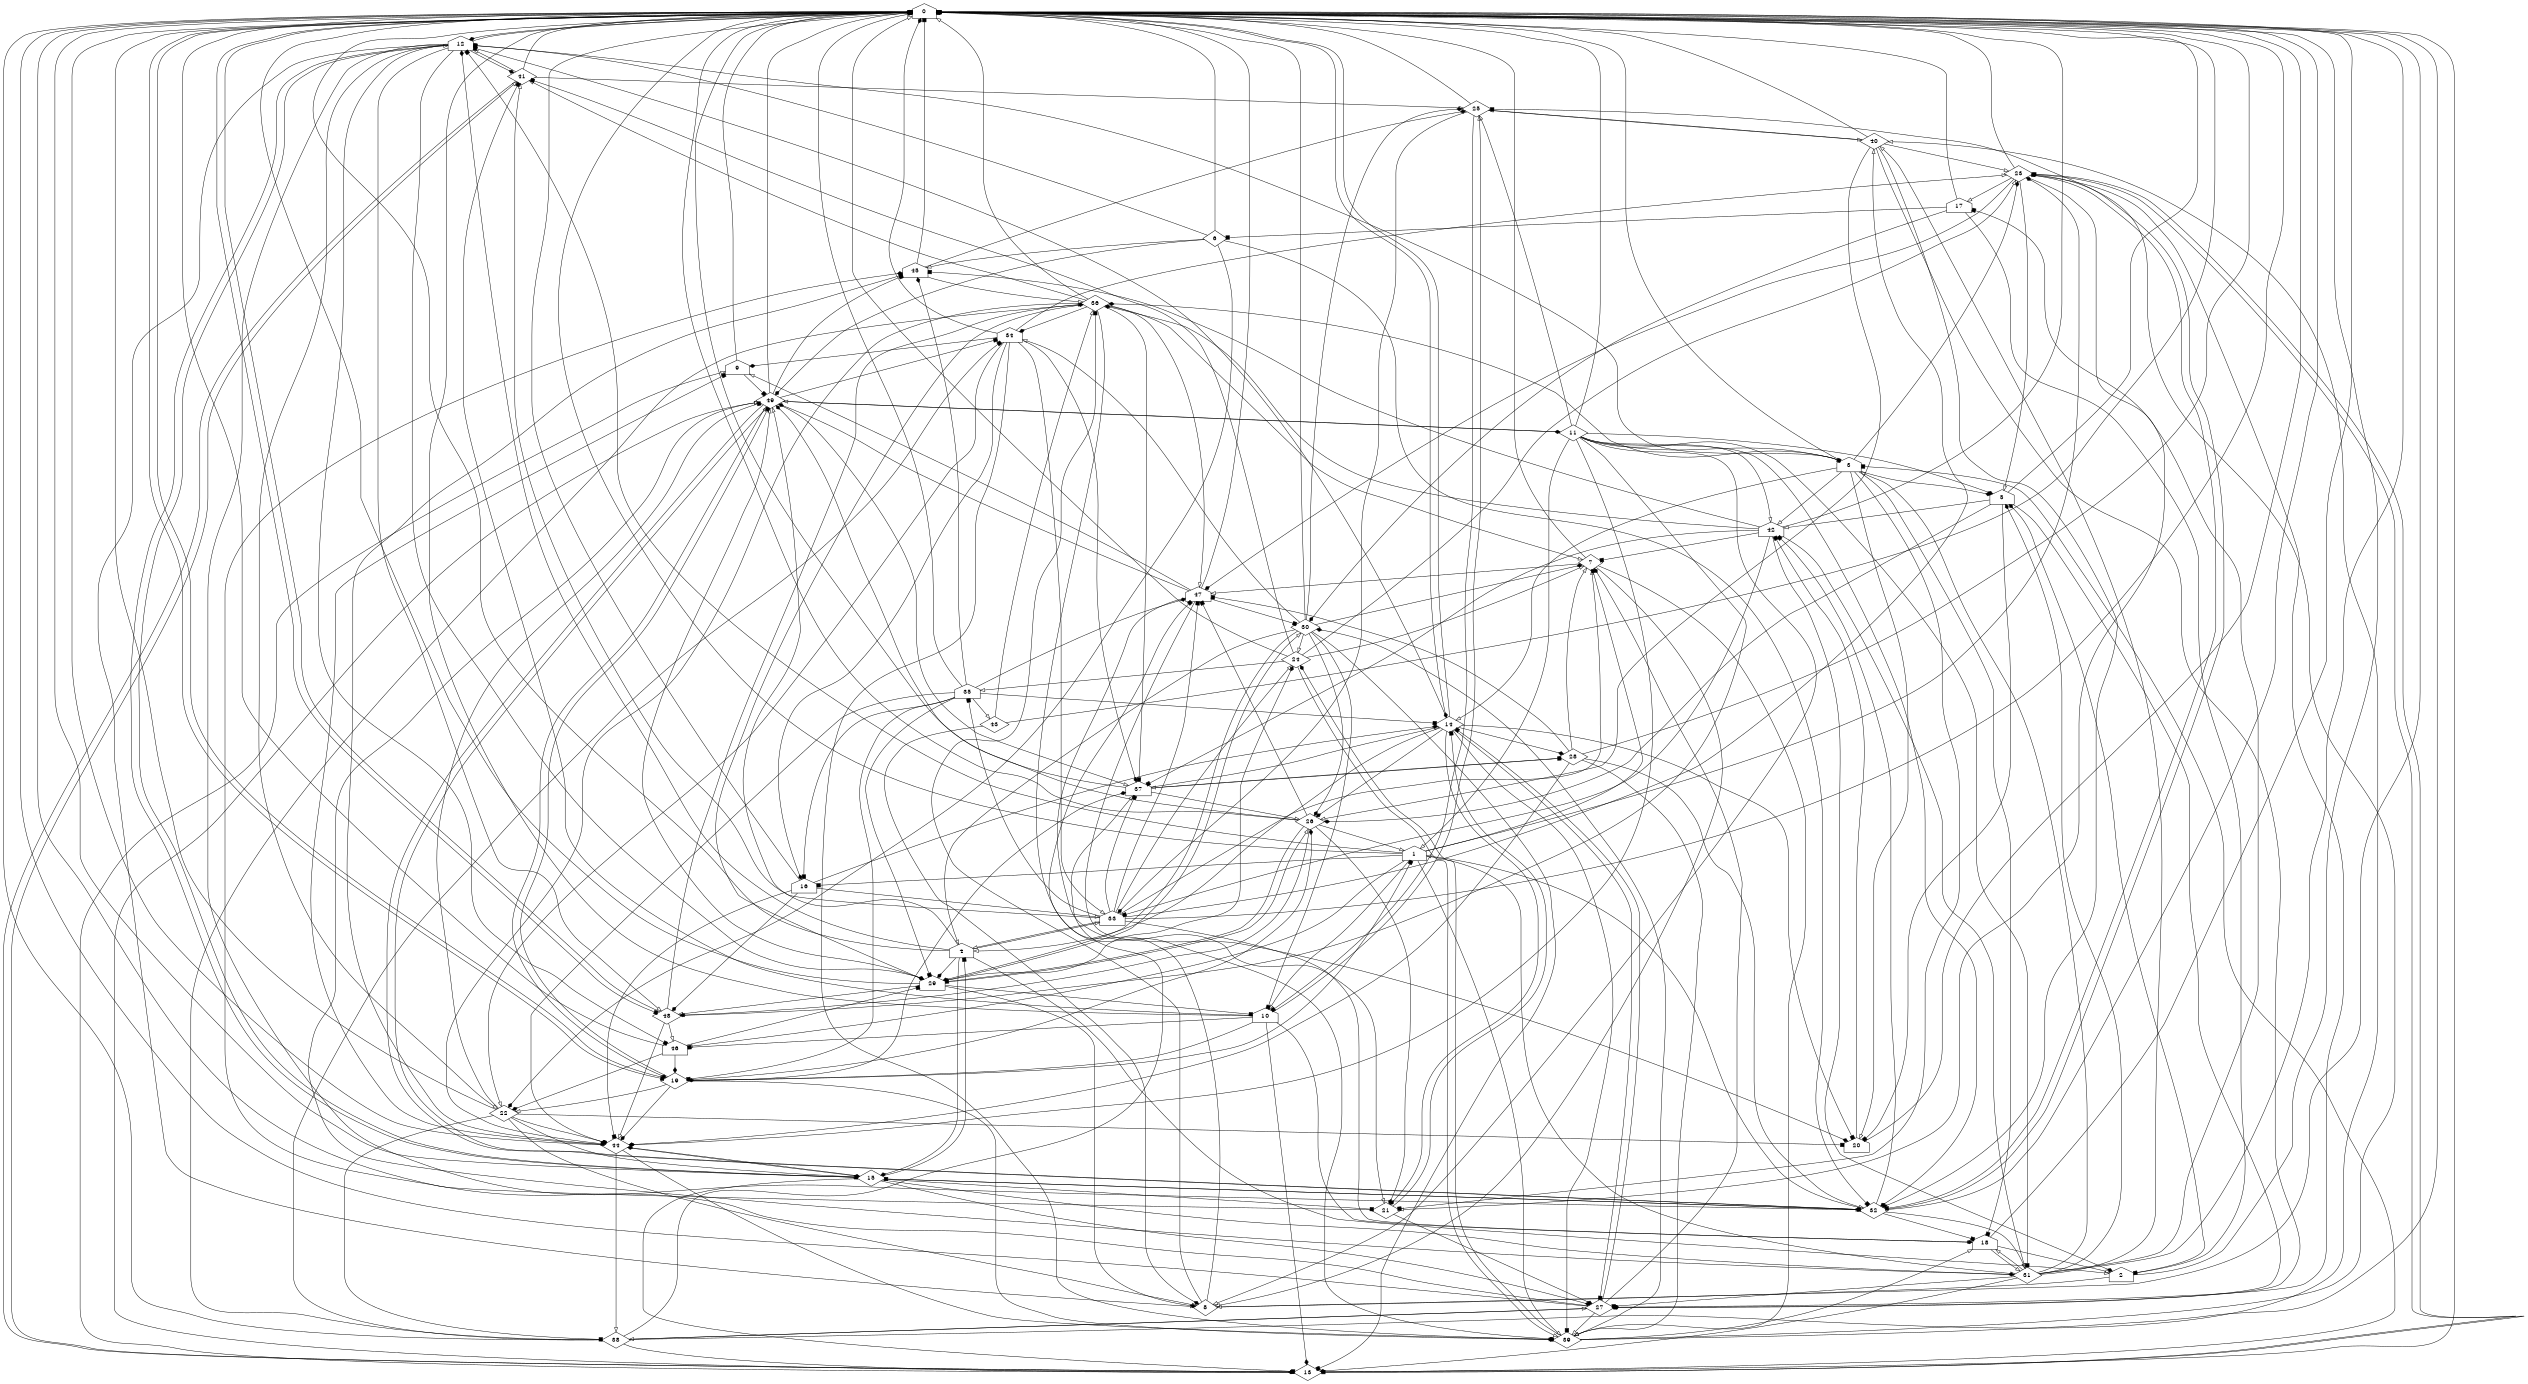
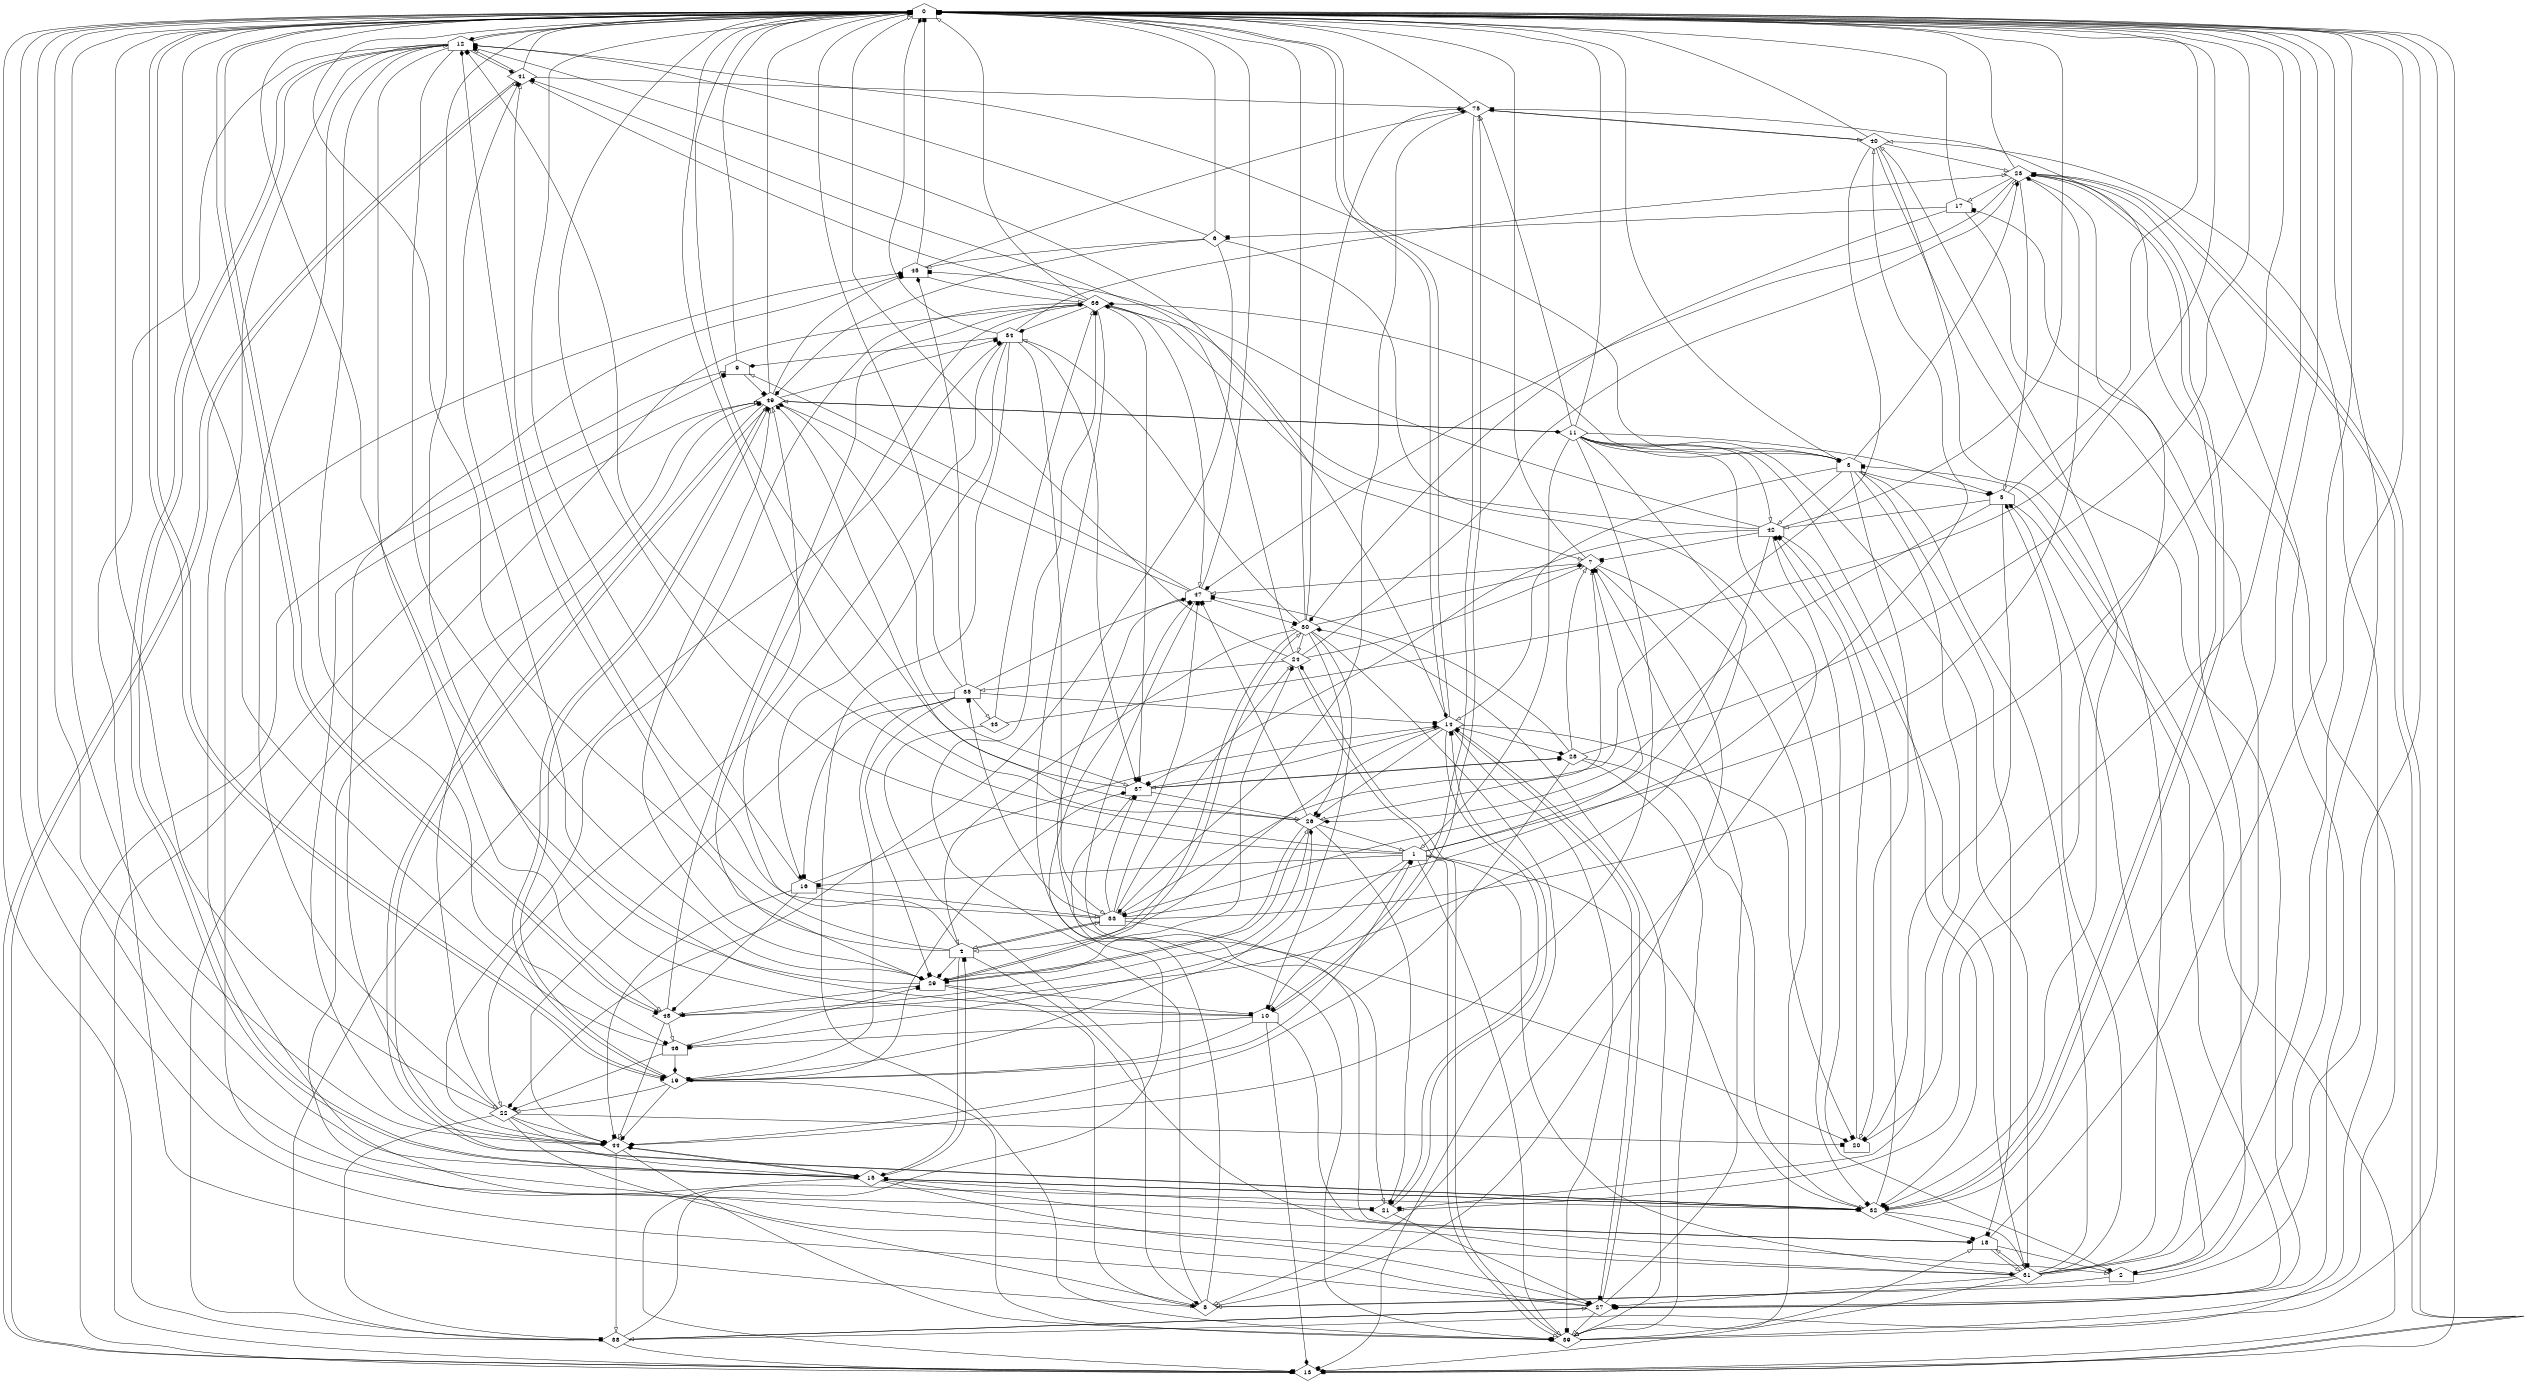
node "25": label "25" -> "75"
